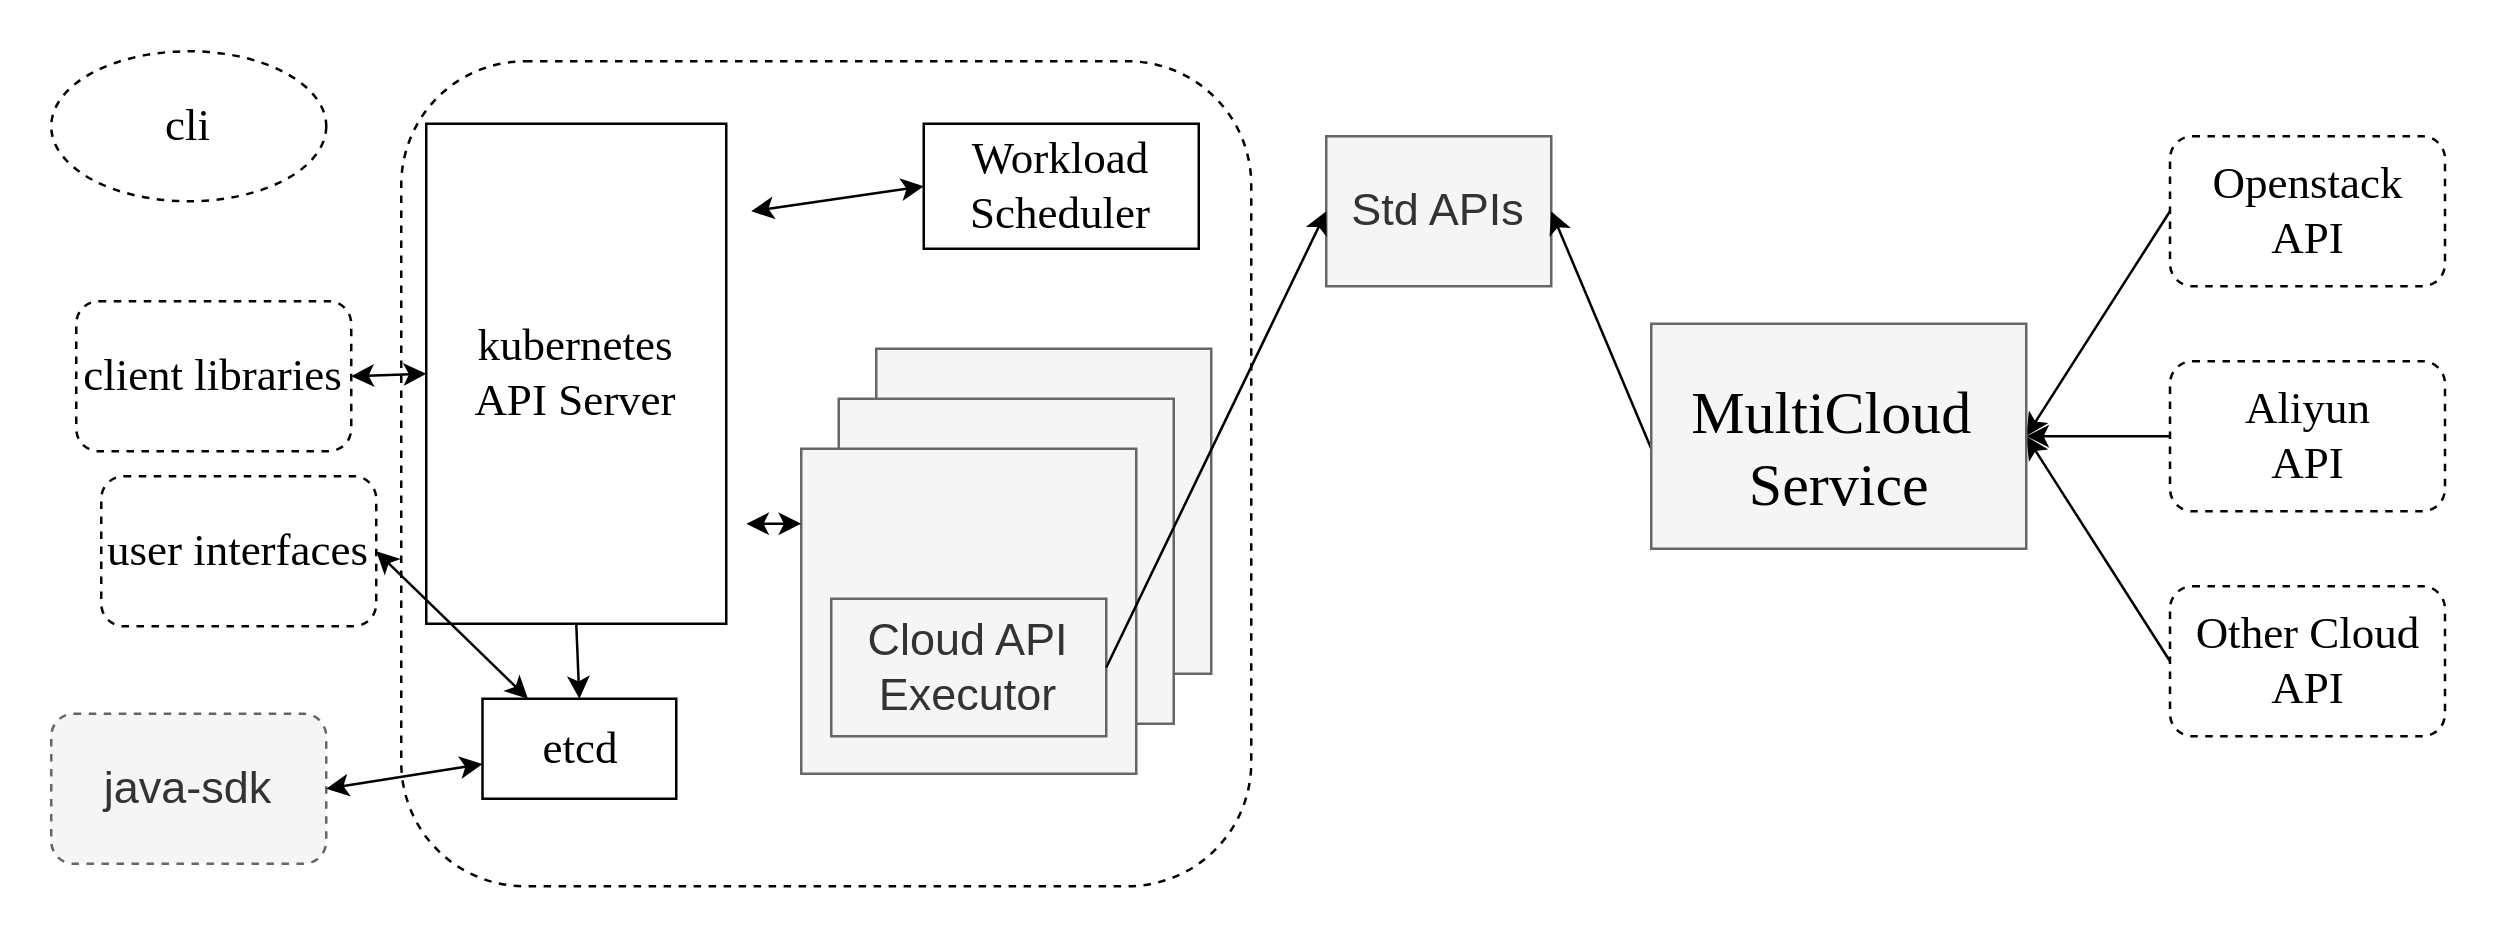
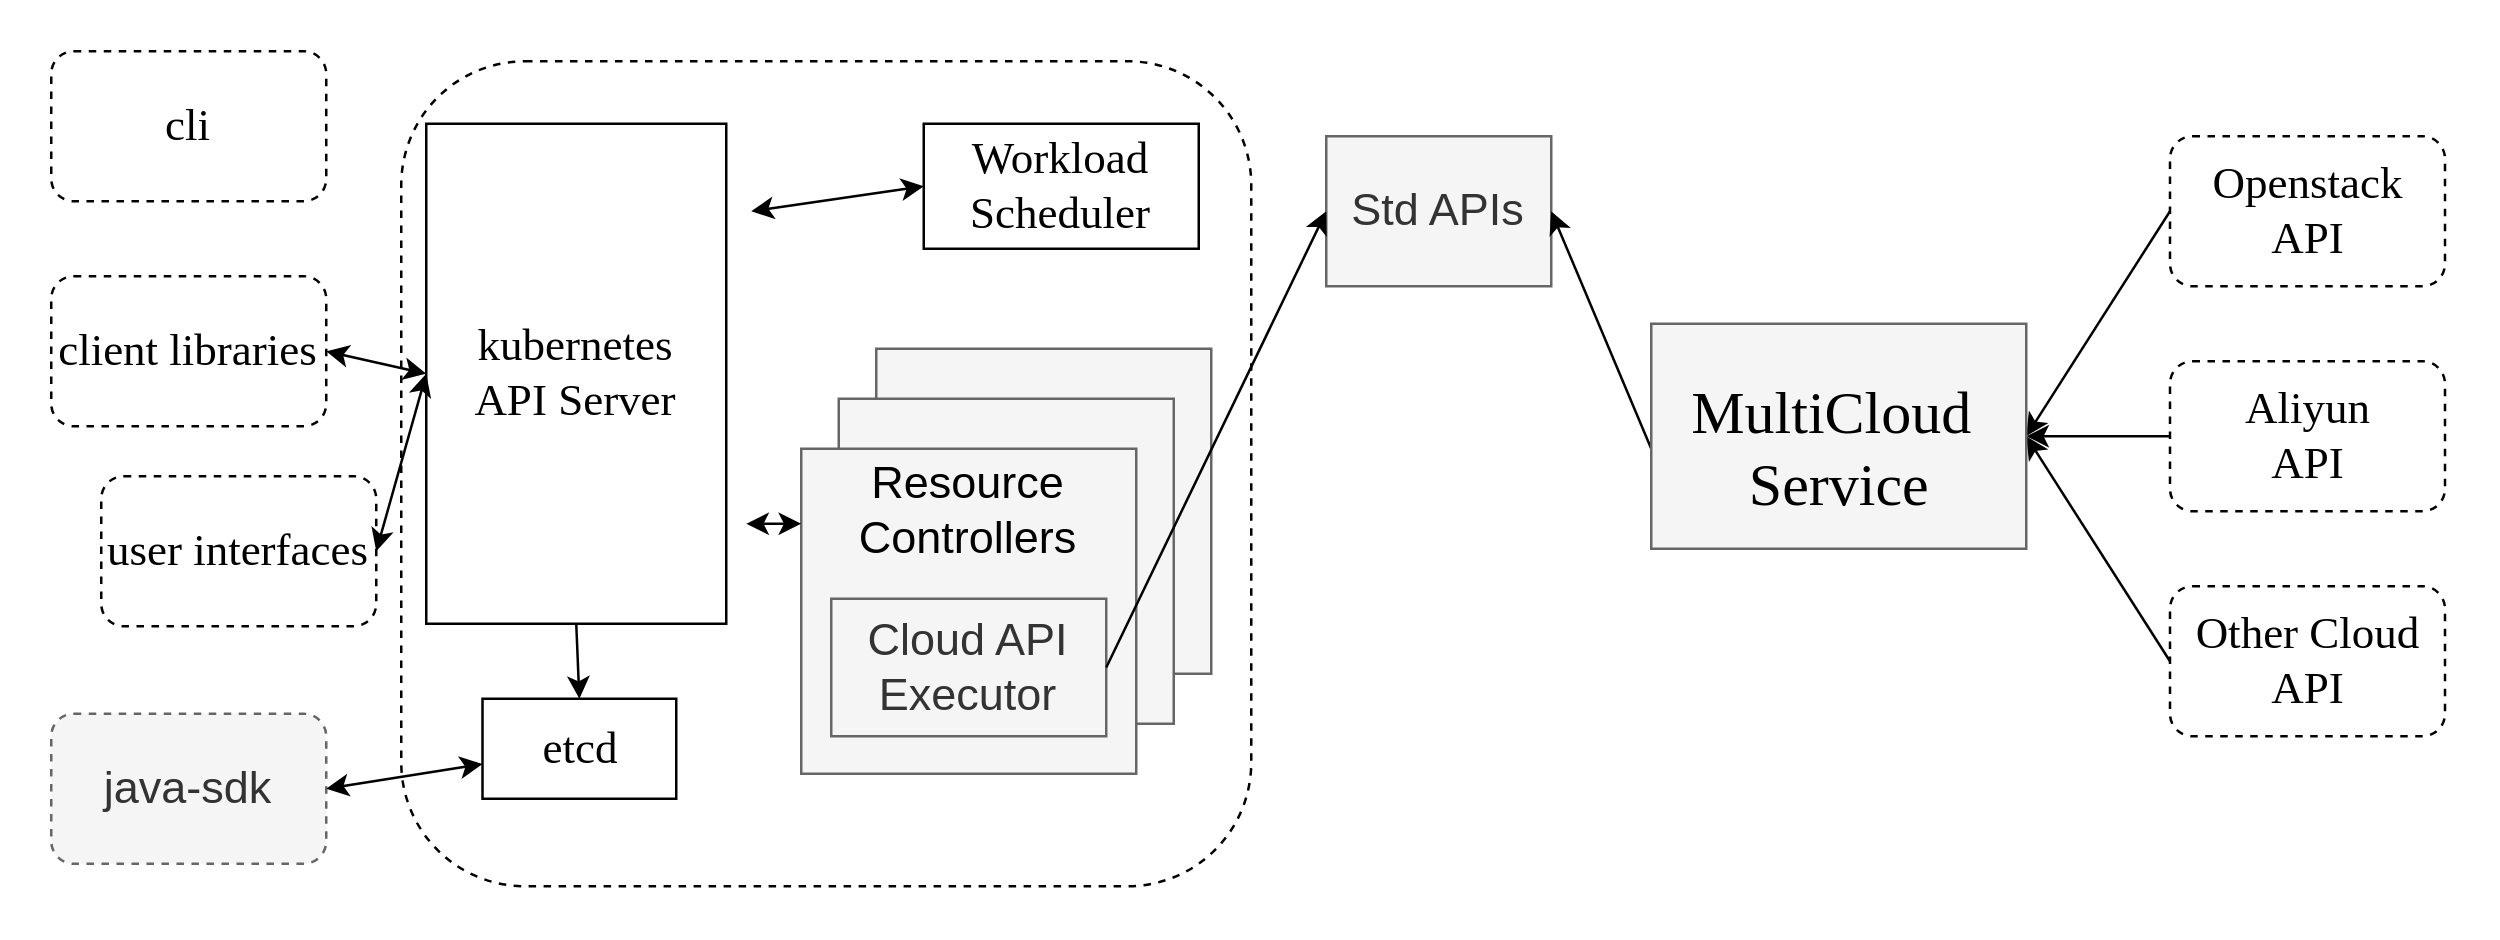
node "cli": shape ellipse -> rounded rectangle
node "client libraries": moved (214, 376) -> (189, 351)
node "Resource Controllers": added
edge "user interfaces" -- "etcd": now "user interfaces" -- "kubernetes API Server"
